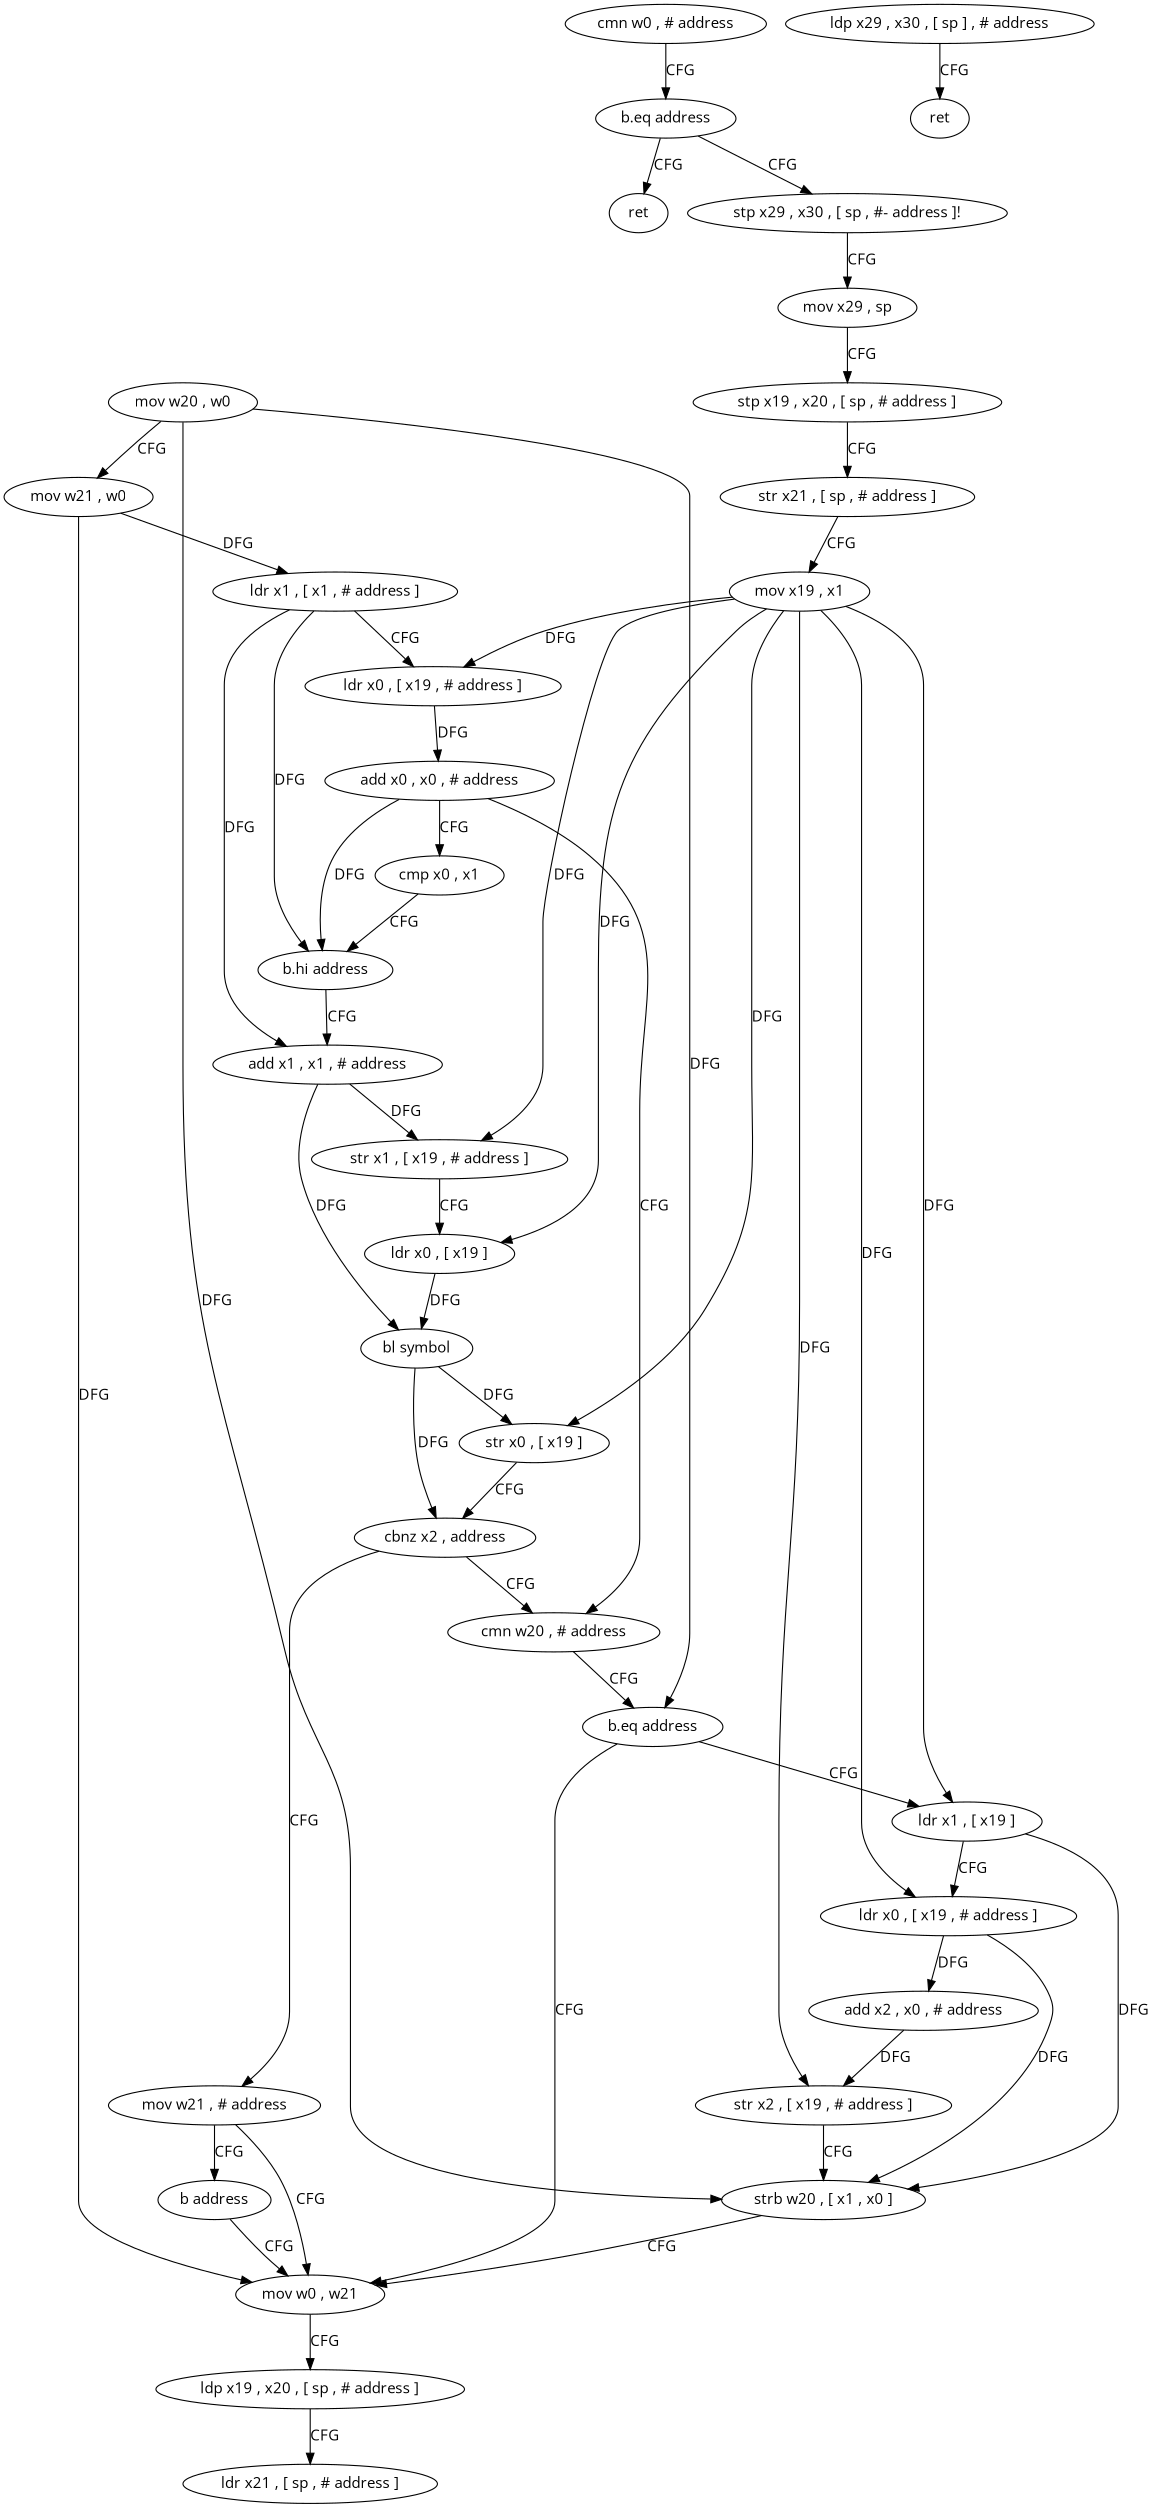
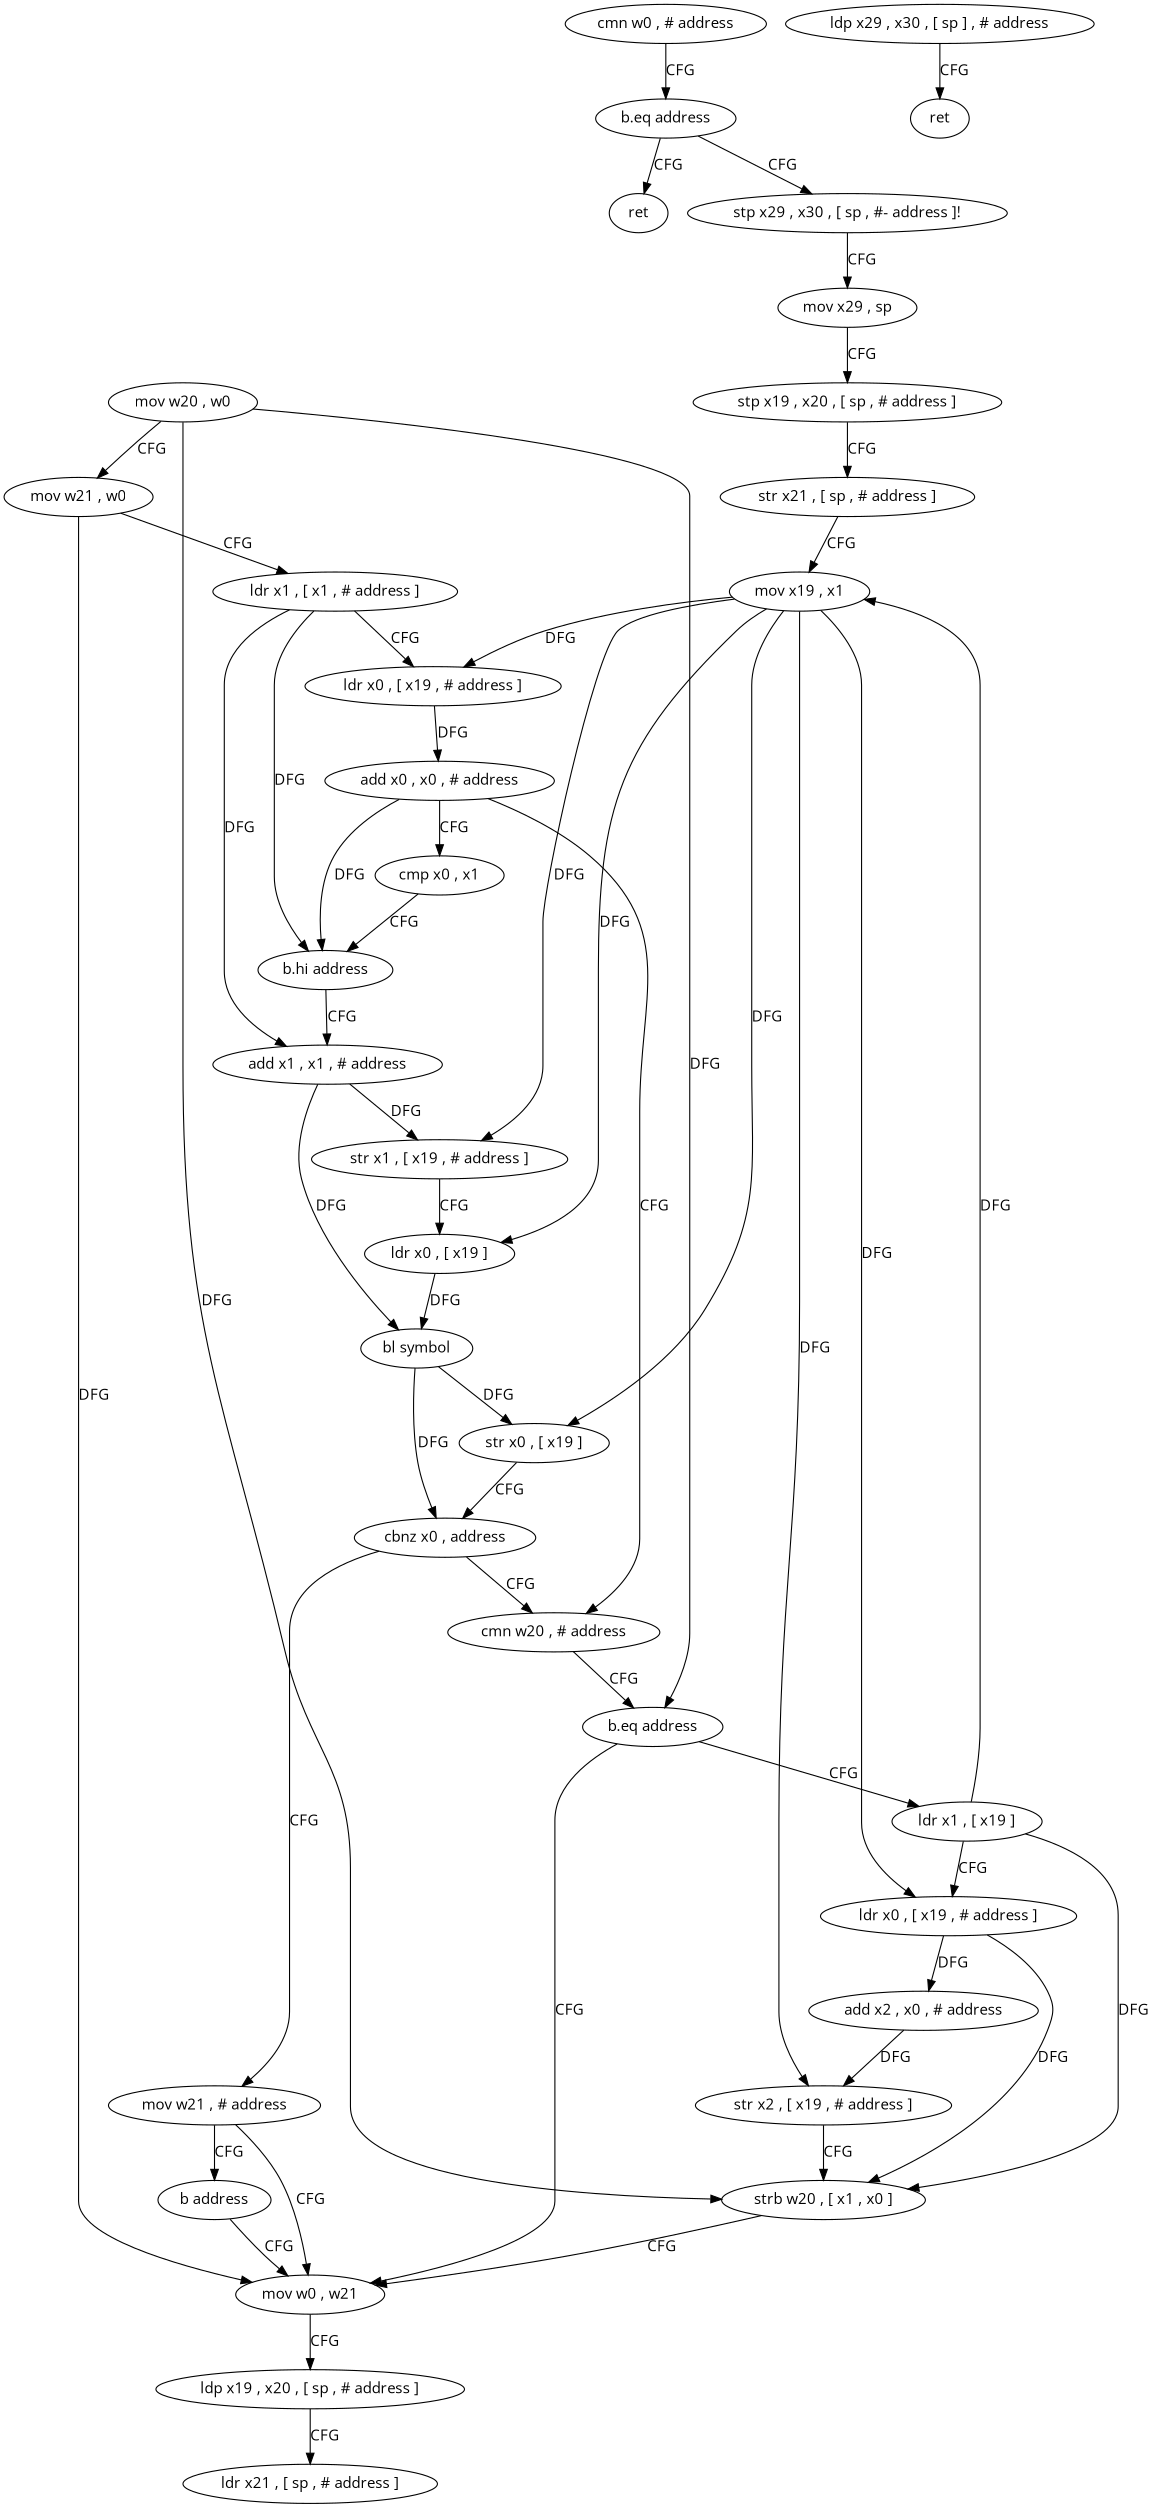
edge "mov w21 , w0" -> "ldr x1 , [ x1 , # address ]": label "DFG" -> "CFG"
edge "mov x19 , x1" -> "ldr x1 , [ x19 ]": reversed
node "cbnz x2 , address": label "cbnz x2 , address" -> "cbnz x0 , address"
